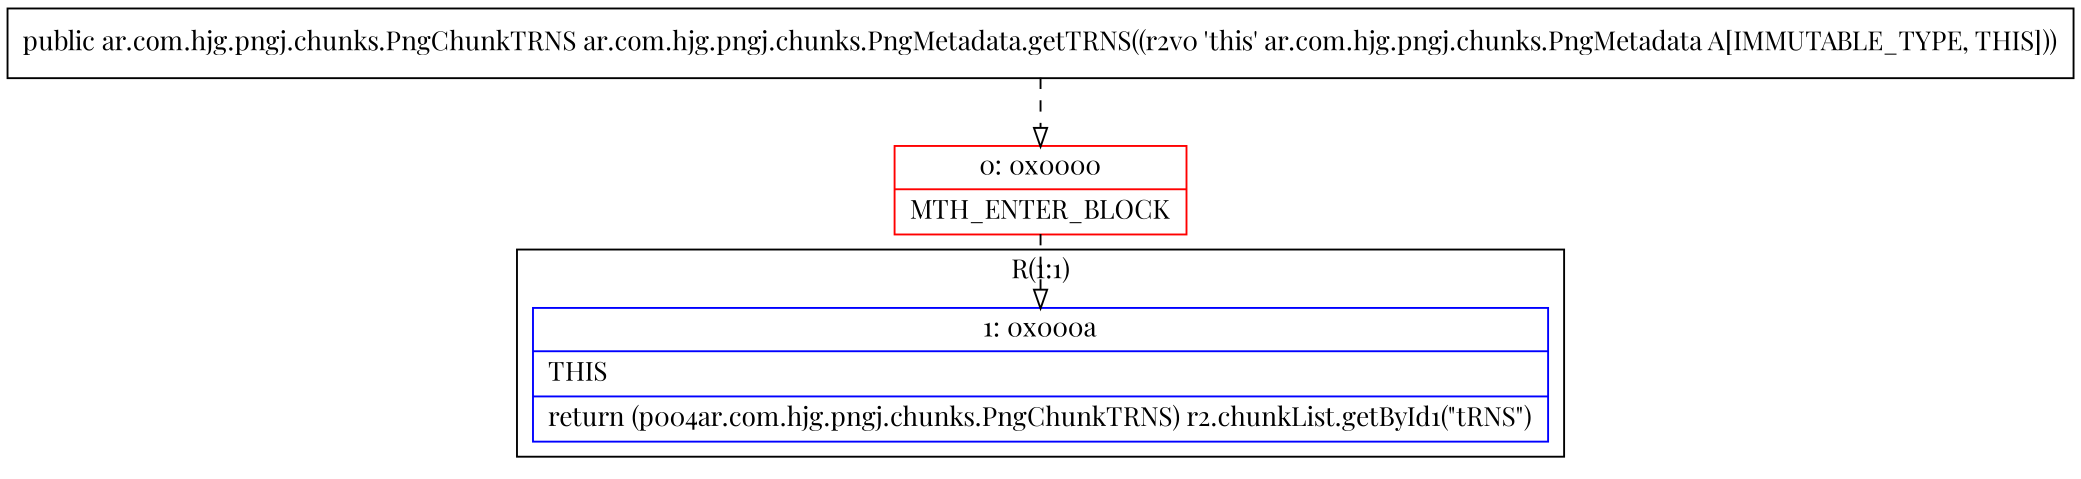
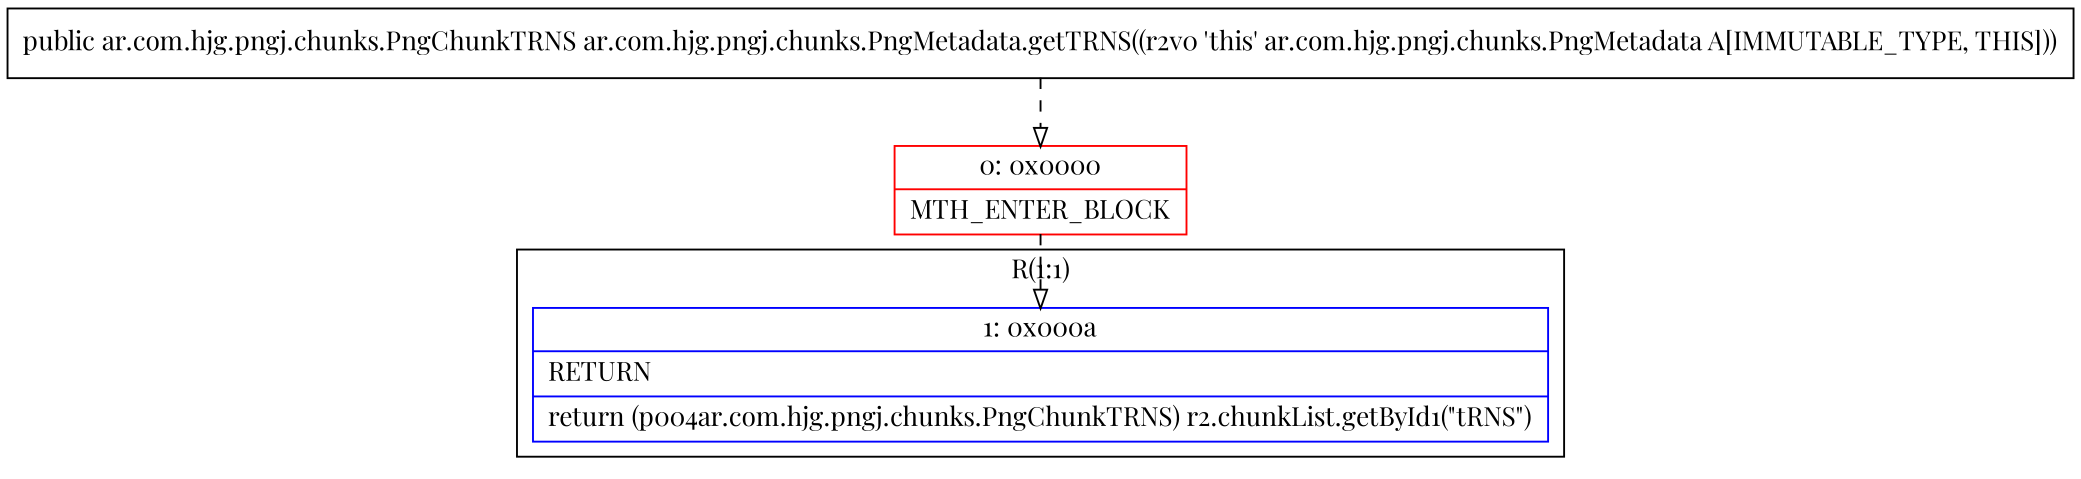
node "1: 0x000a": text "THIS" -> "RETURN"
